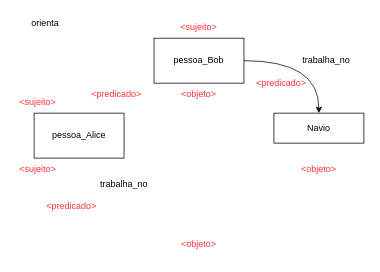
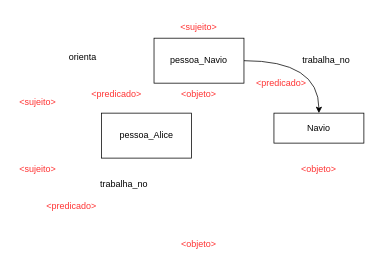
node "orienta": moved (45, 23) -> (83, 57)
node "pessoa_Bob": label "pessoa_Bob" -> "pessoa_Navio"
node "pessoa_Alice": moved (79, 135) -> (147, 135)
